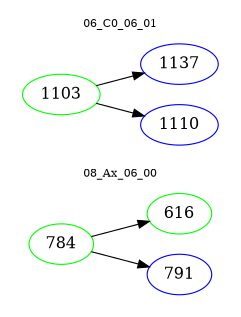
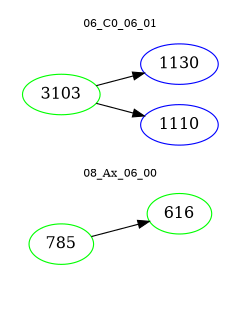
node "1137": label "1137" -> "1130"
node "1103": label "1103" -> "3103"
node "784": label "784" -> "785"
node "791": removed
